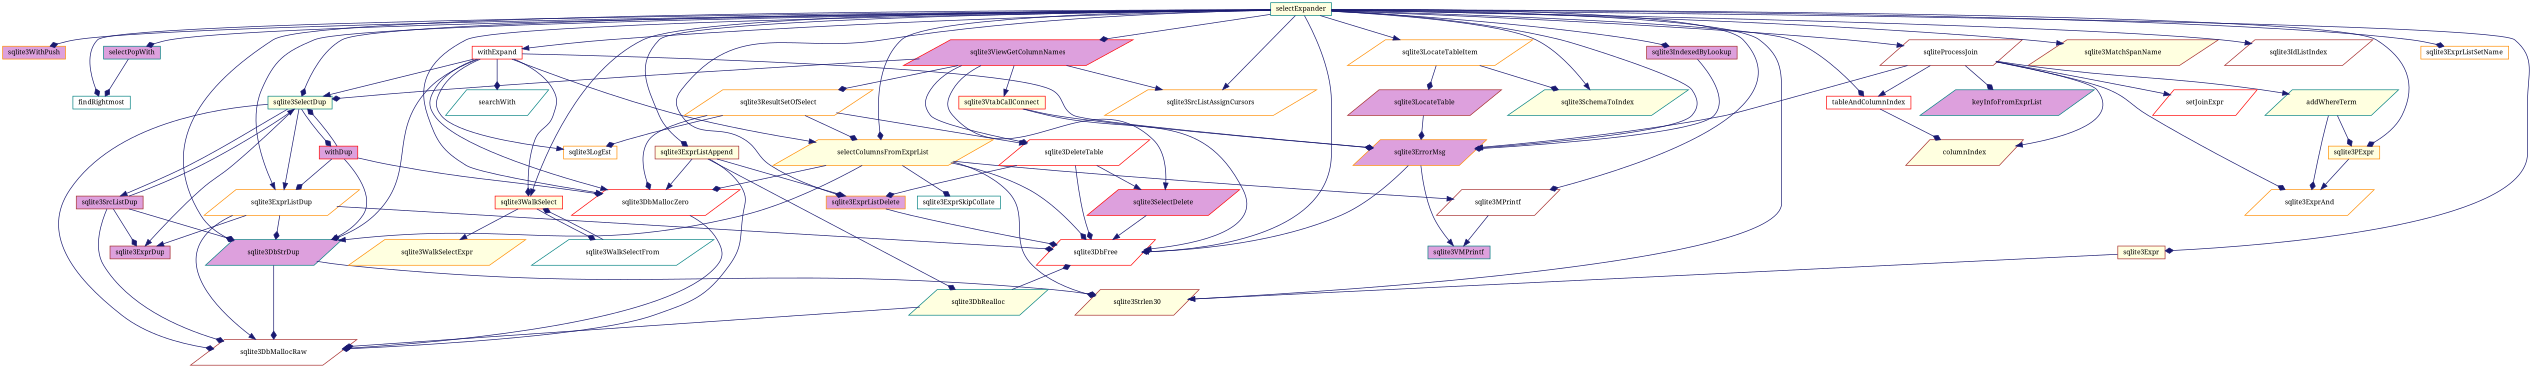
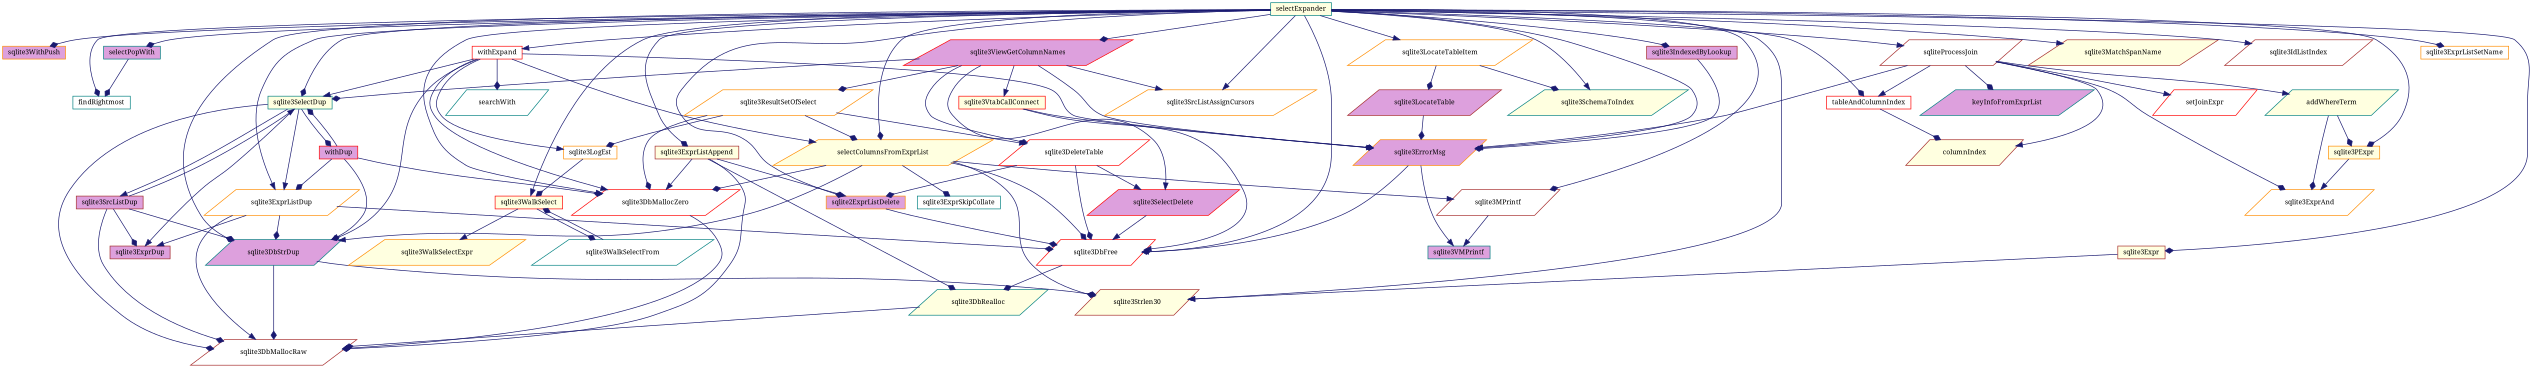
edge "withExpand" -> "sqlite3WalkSelect": now "sqlite3LogEst" -> "sqlite3WalkSelect"
edge "sqlite3ViewGetColumnNames" -> "sqlite3ErrorMsg": added
node "sqlite3ExprListDelete": label "sqlite3ExprListDelete" -> "sqlite2ExprListDelete"
edge "sqlite3DbRealloc" -> "sqlite3DbFree": reversed
